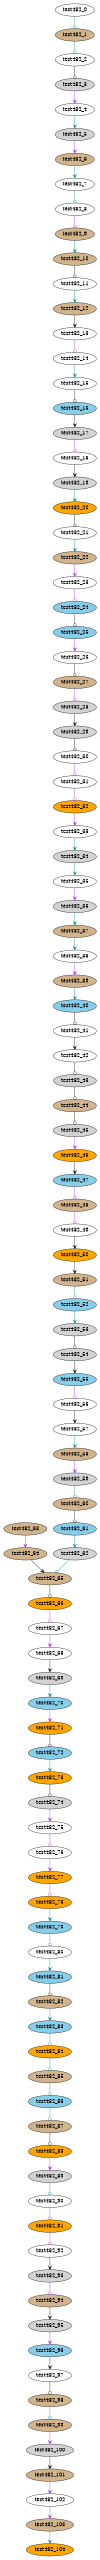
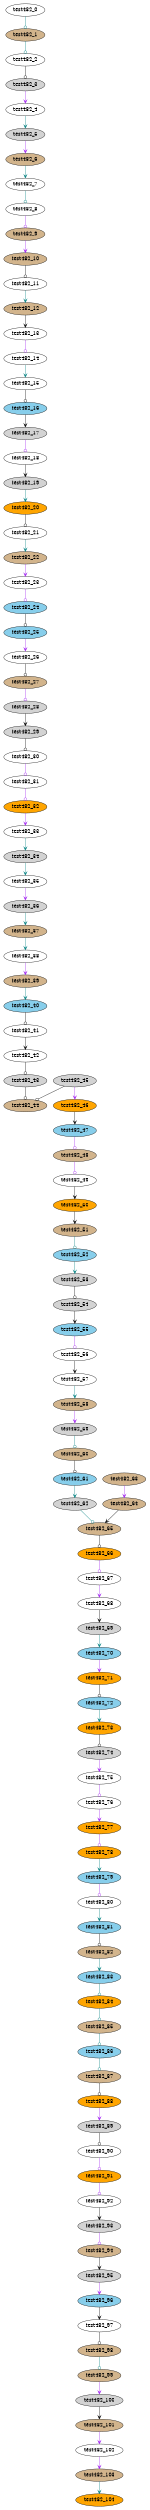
edge "test482_9" -> "test482_10": color teal -> purple
edge "test482_44" -> "test482_45": reversed
edge "test482_89" -> "test482_90": color teal -> black
